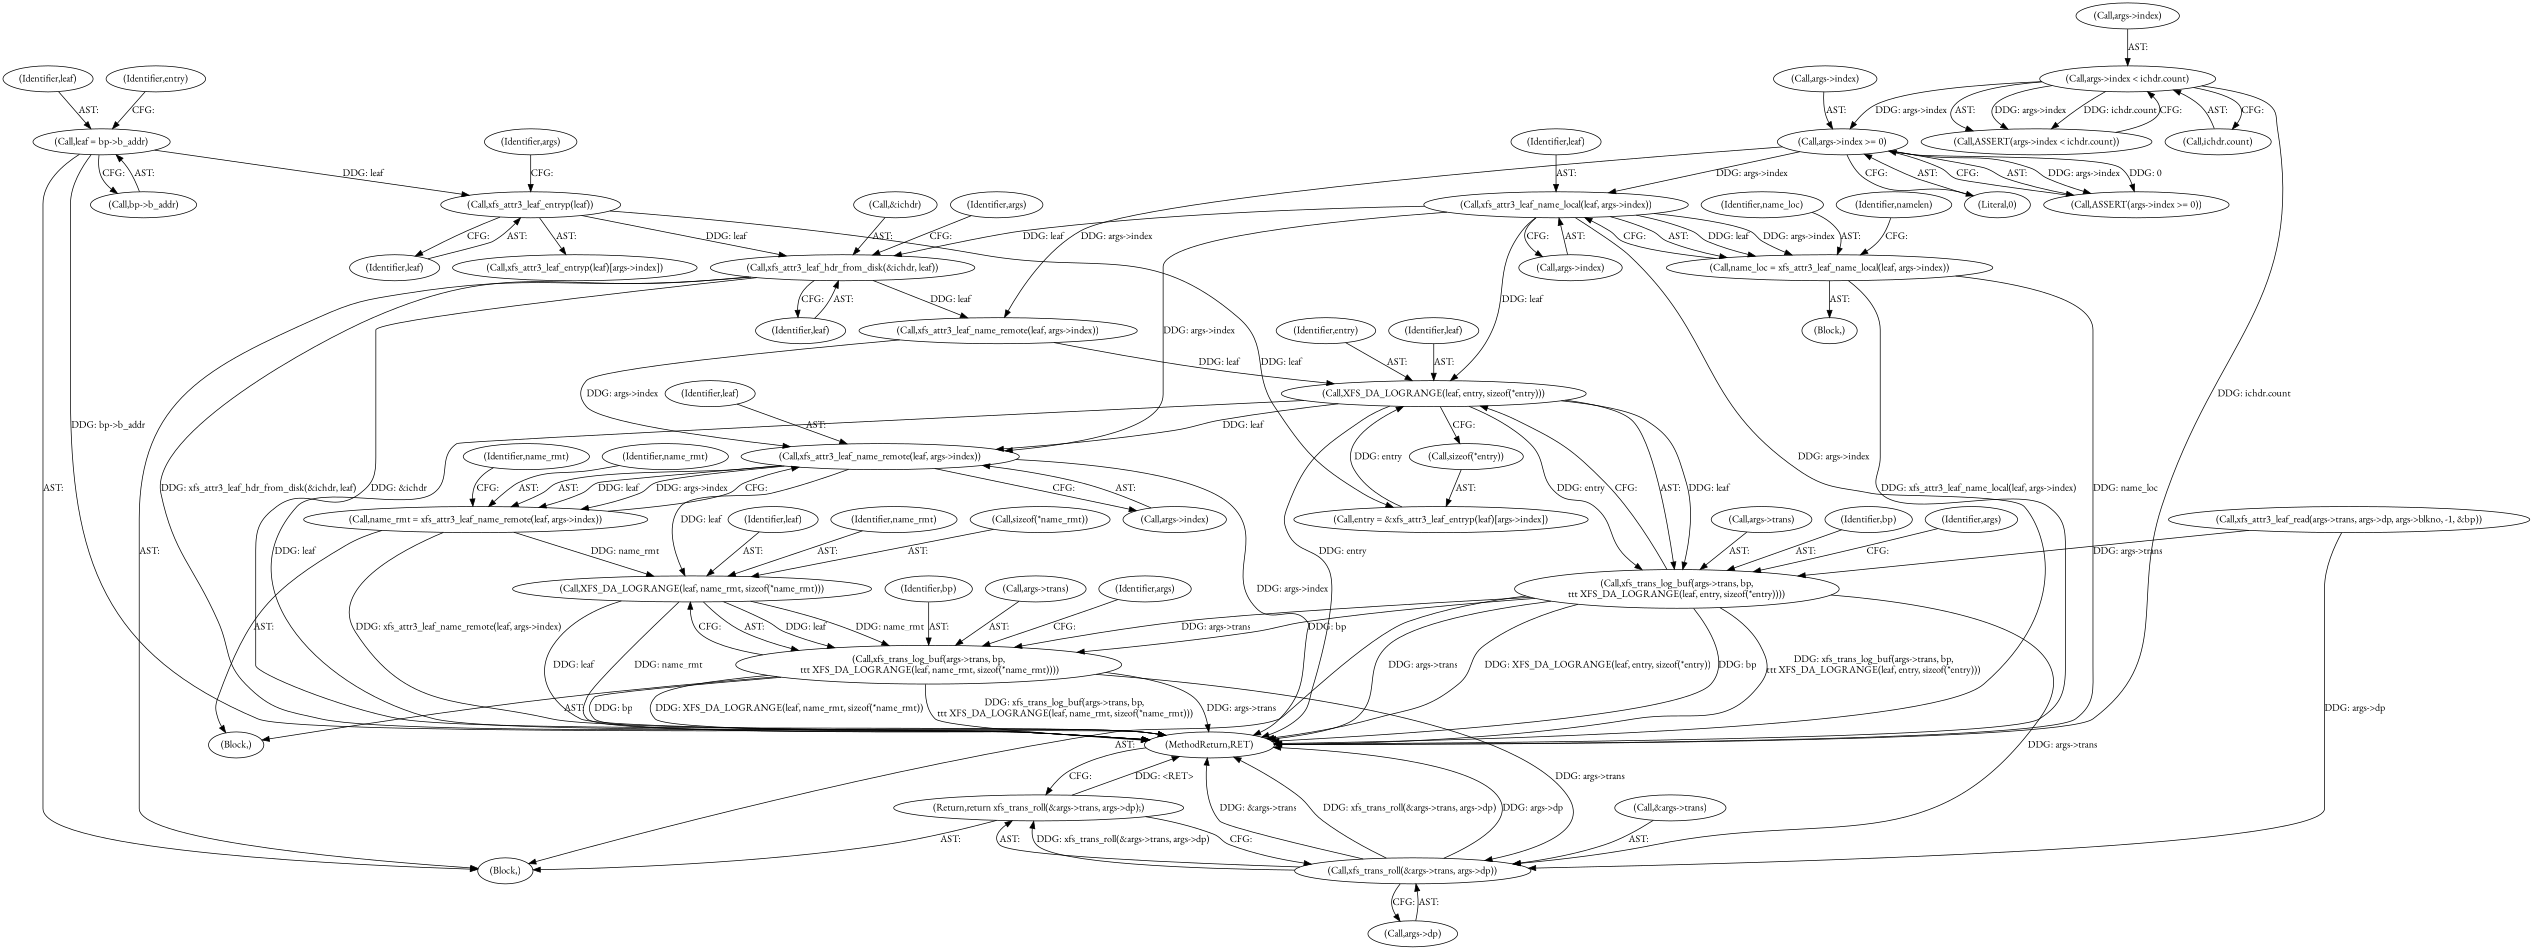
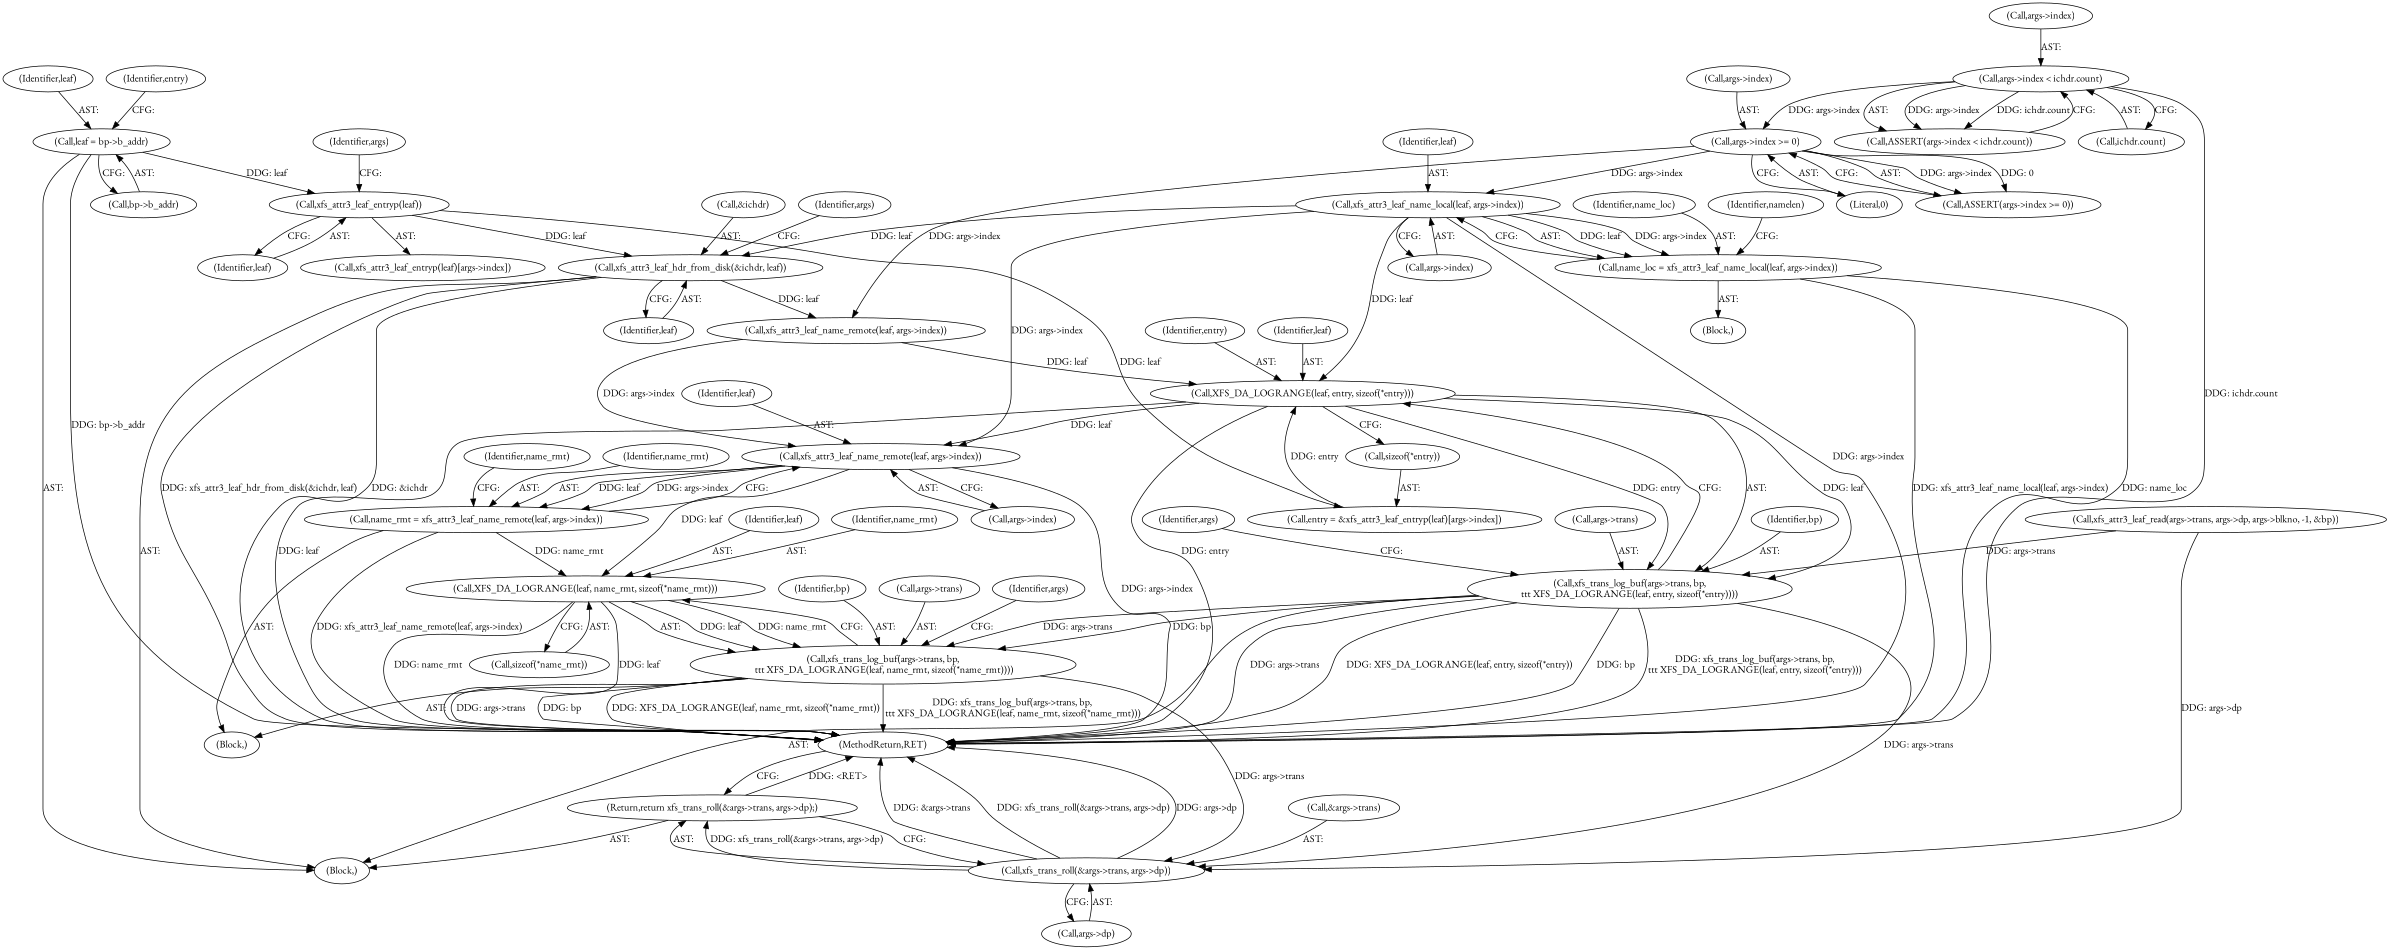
edge "(Call,XFS_DA_LOGRANGE(leaf, name_rmt, sizeof(*name_rmt)))" -> "(Call,sizeof(*name_rmt))": added, label "CFG:"
